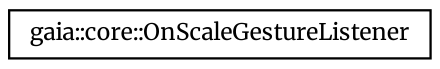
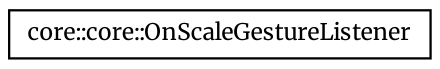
node "gaia::core::OnScaleGestureListener": label "gaia::core::OnScaleGestureListener" -> "core::core::OnScaleGestureListener"
